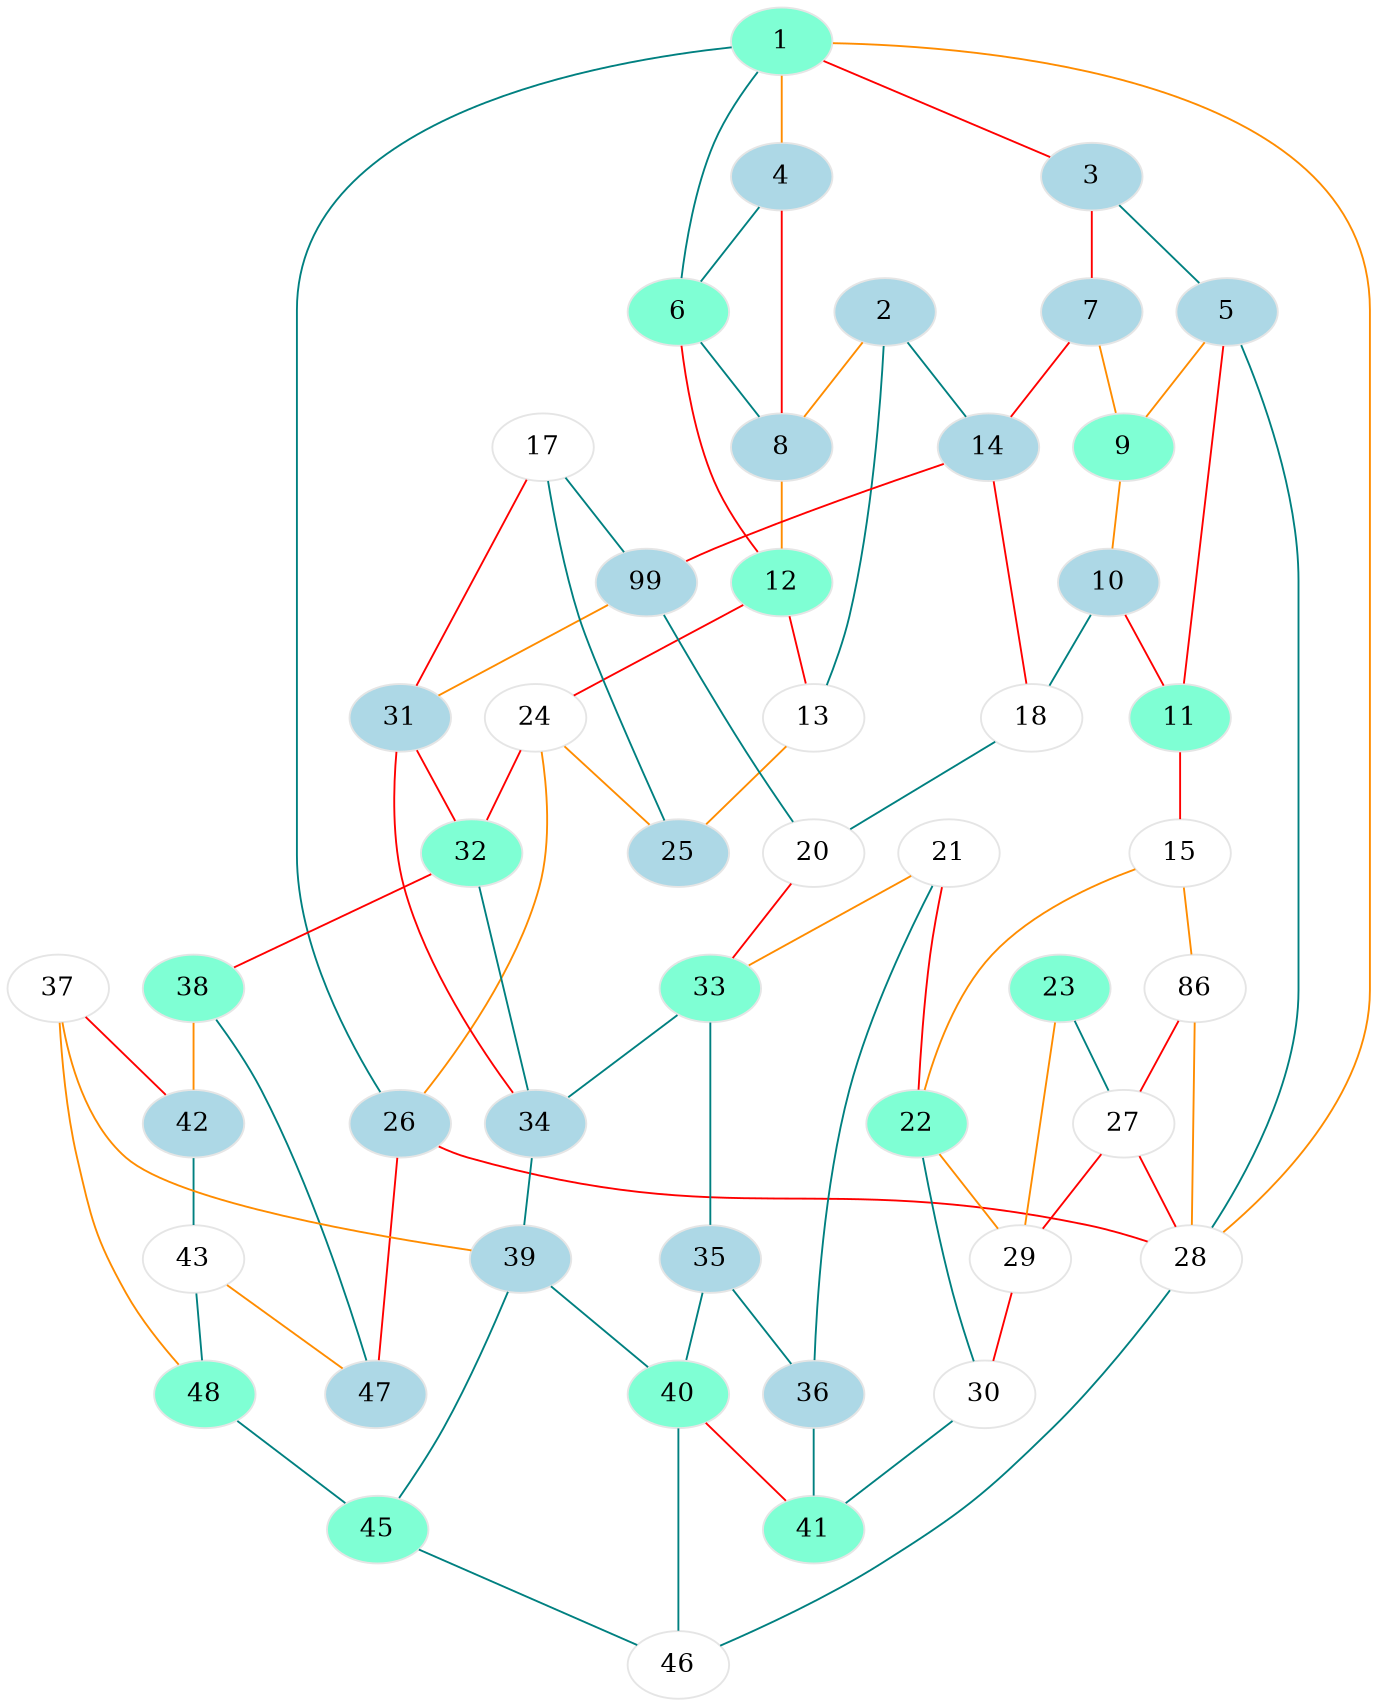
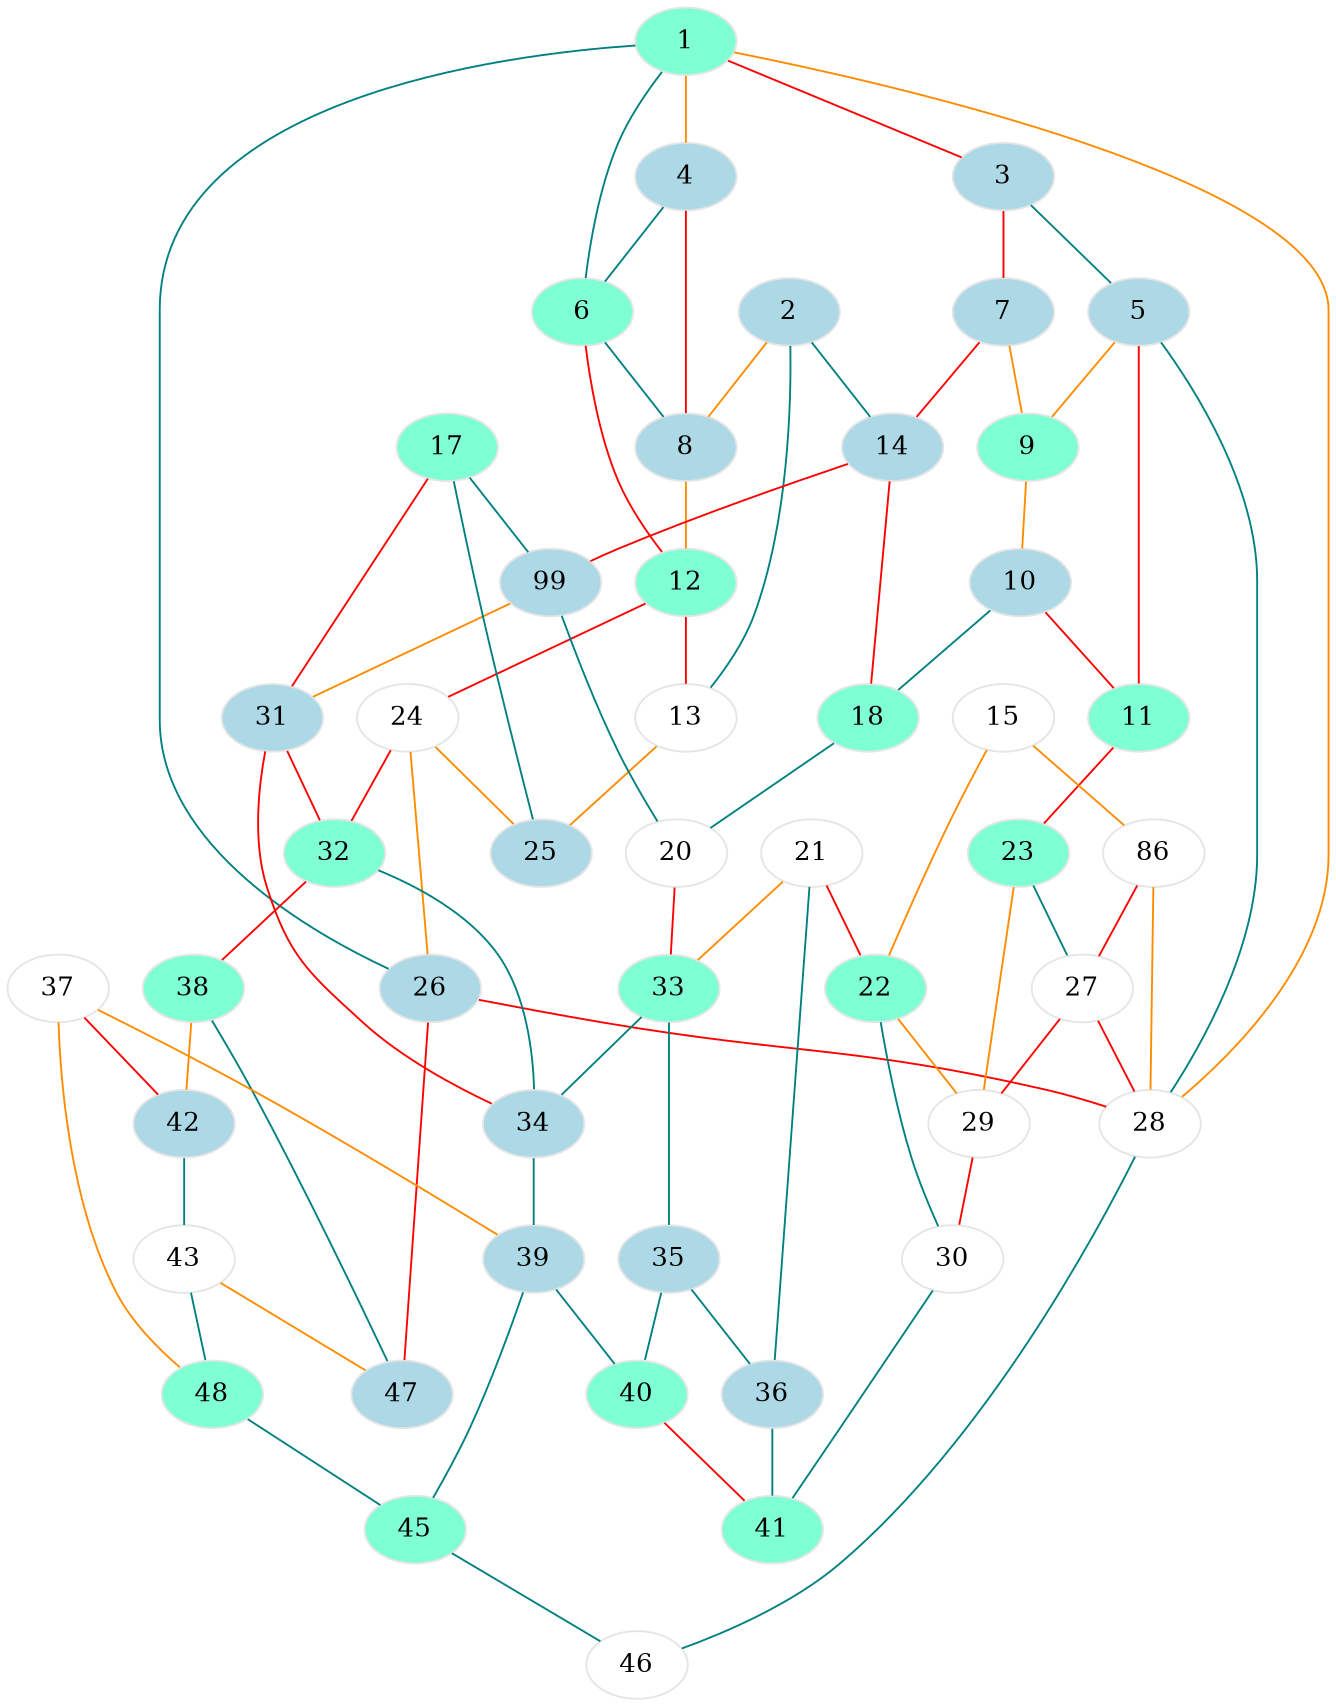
node "17": fillcolor white -> aquamarine
node "18": fillcolor white -> aquamarine
edge "11" -- "15": now "11" -- "23"
edge "40" -- "46": removed
